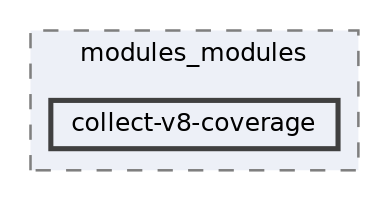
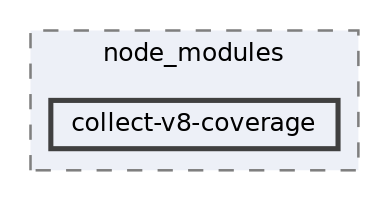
cluster "modules_modules": label "modules_modules" -> "node_modules"
